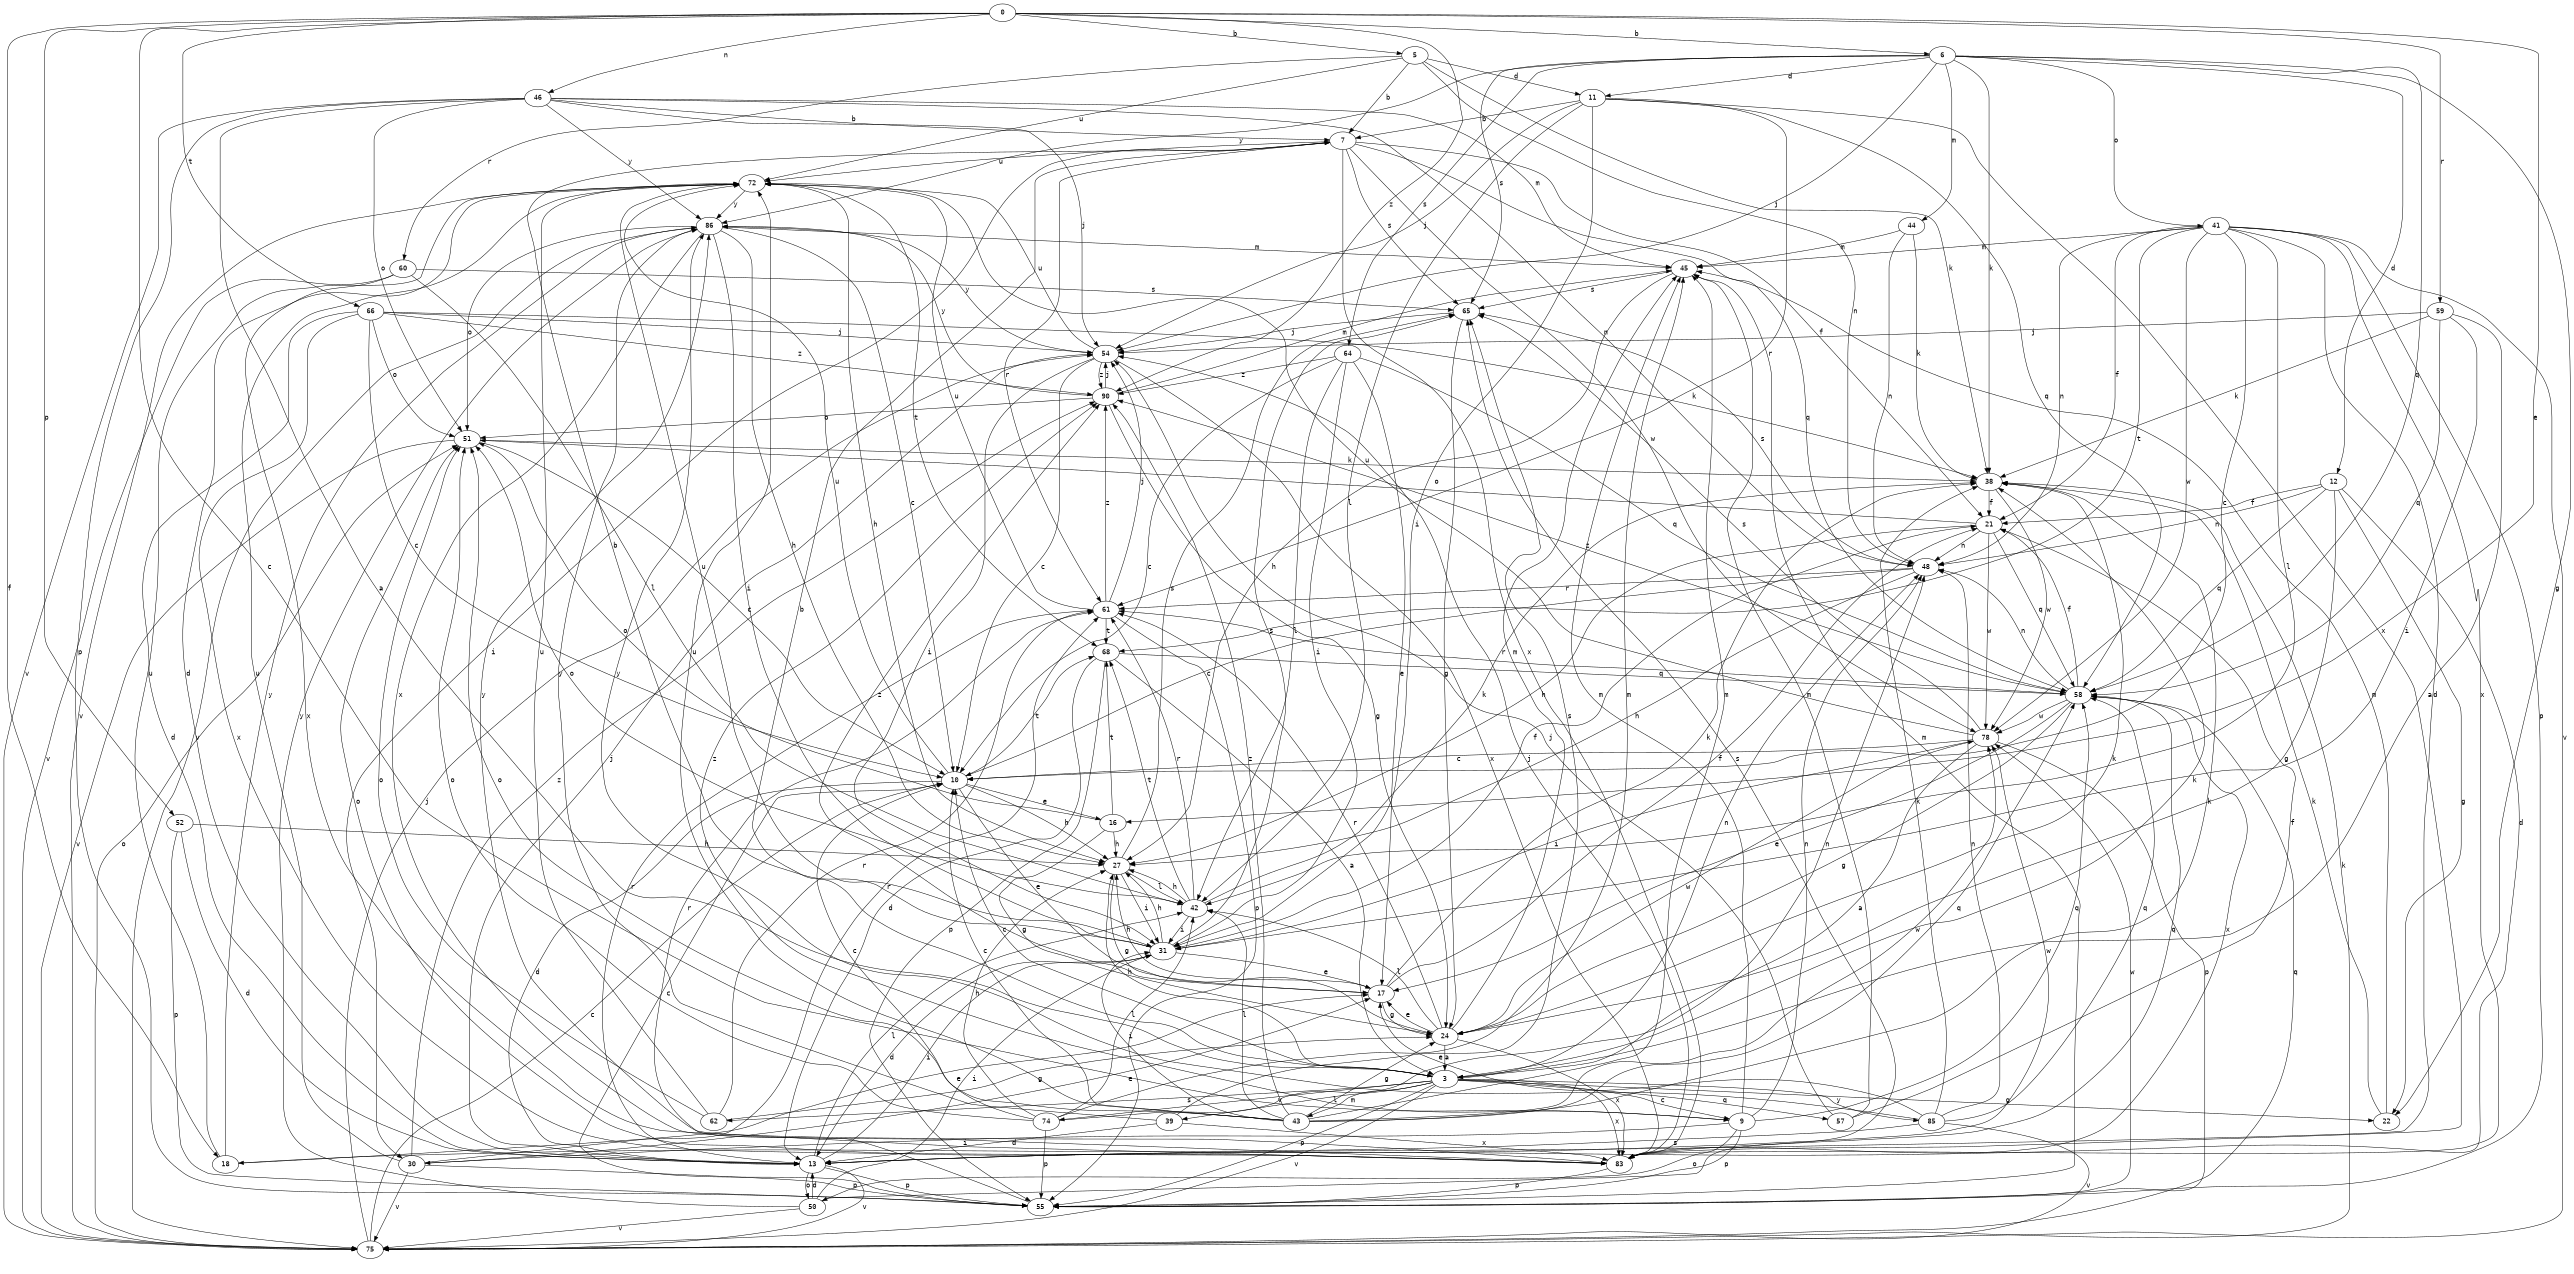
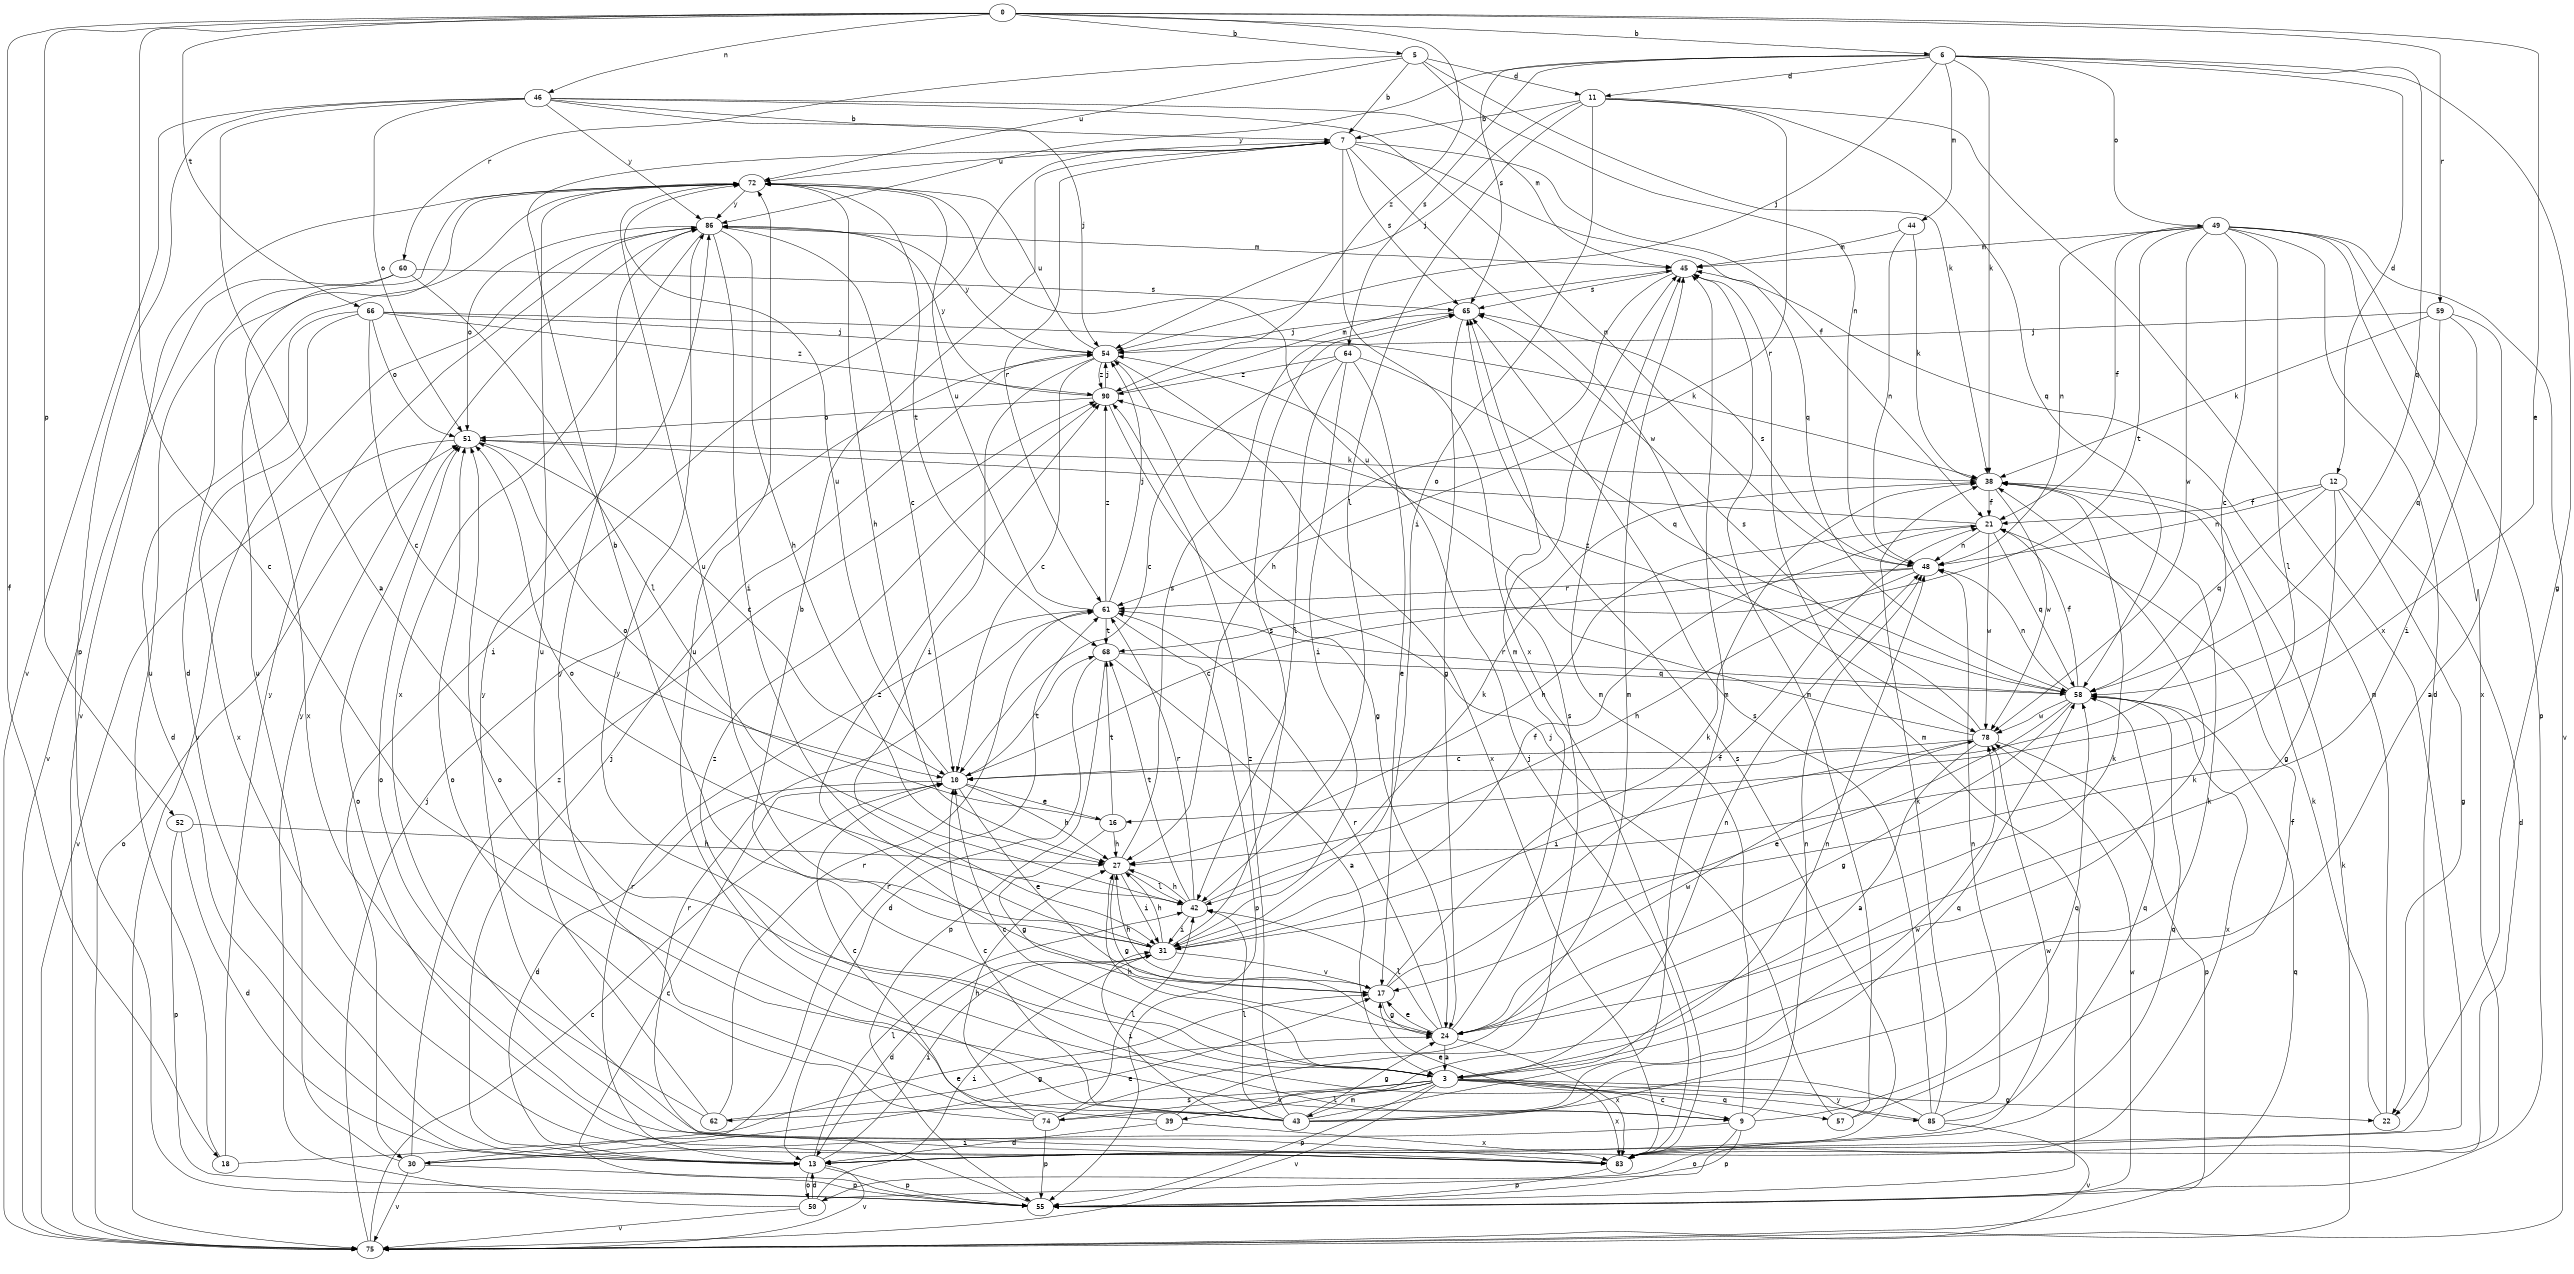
node "41": label "41" -> "49"
edge "31" -> "17": label "e" -> "v"
edge "85" -> "18": now "85" -> "65"
